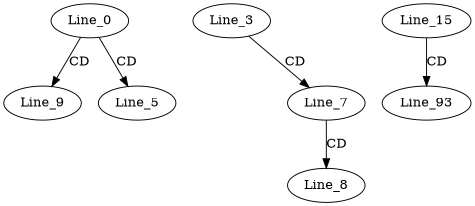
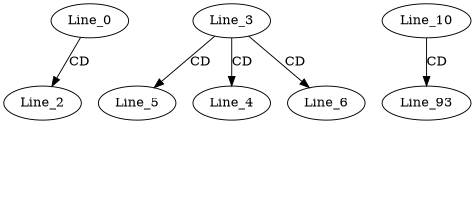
node "Line_15": label "Line_15" -> "Line_10"
edge "Line_0" -> "Line_5": now "Line_3" -> "Line_5"
node "Line_9": label "Line_9" -> "Line_2"
node "Line_4": added
node "Line_7": label "Line_7" -> "Line_6"
node "Line_8": removed
